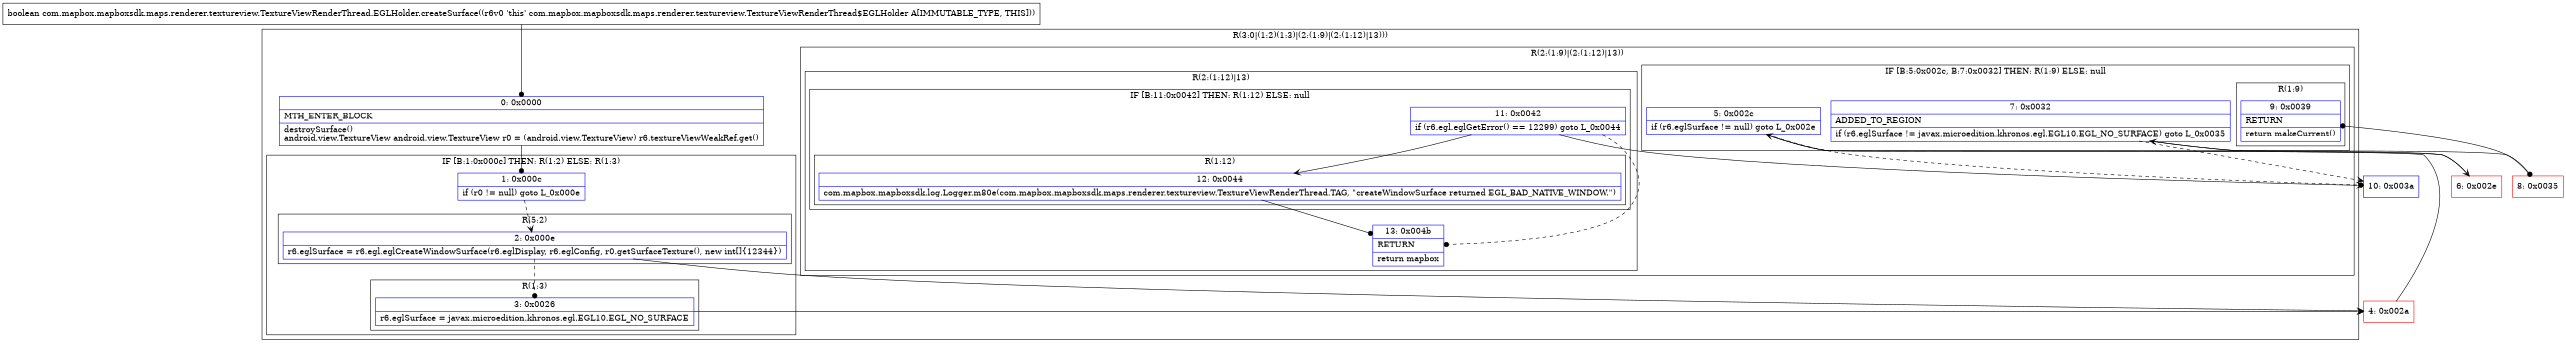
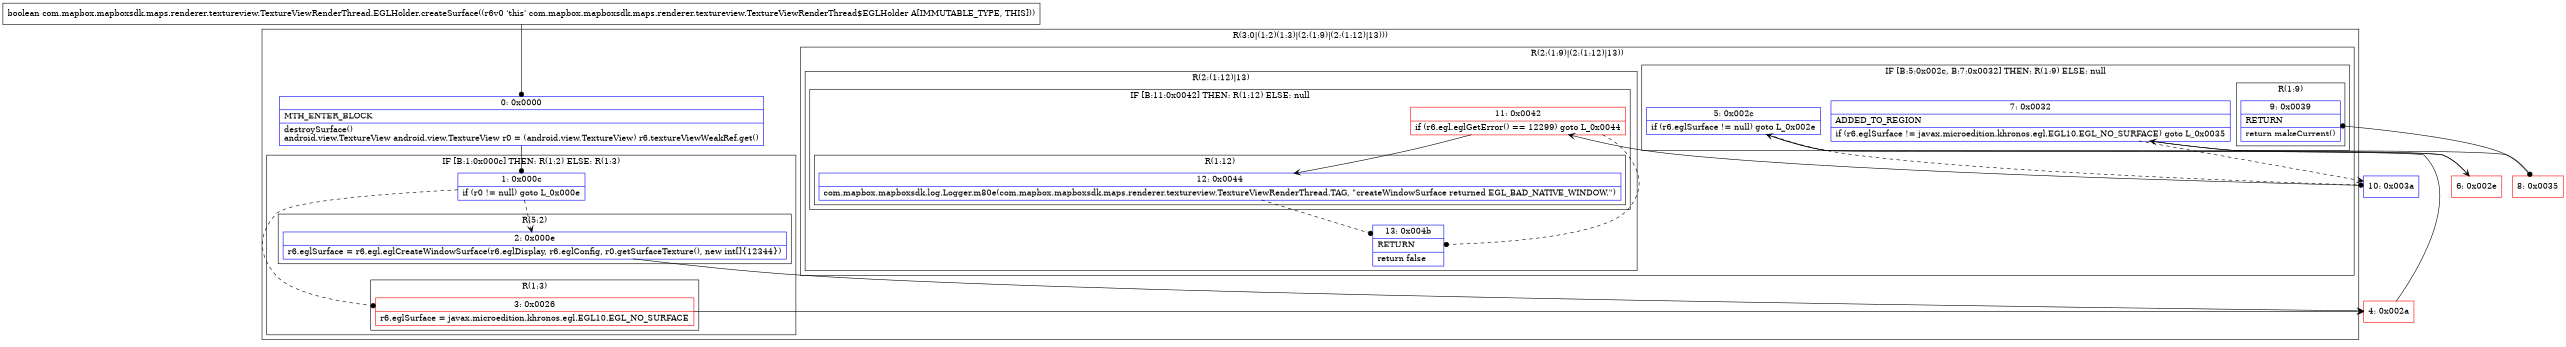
node "11: 0x0042": color blue -> red
edge "11: 0x0042" -> "10: 0x003a": reversed
edge "12: 0x0044" -> "13: 0x004b": style solid -> dashed
node "13: 0x004b": text "return mapbox" -> "return false"
edge "2: 0x000e" -> "3: 0x0026": now "1: 0x000c" -> "3: 0x0026"
node "3: 0x0026": color blue -> red
